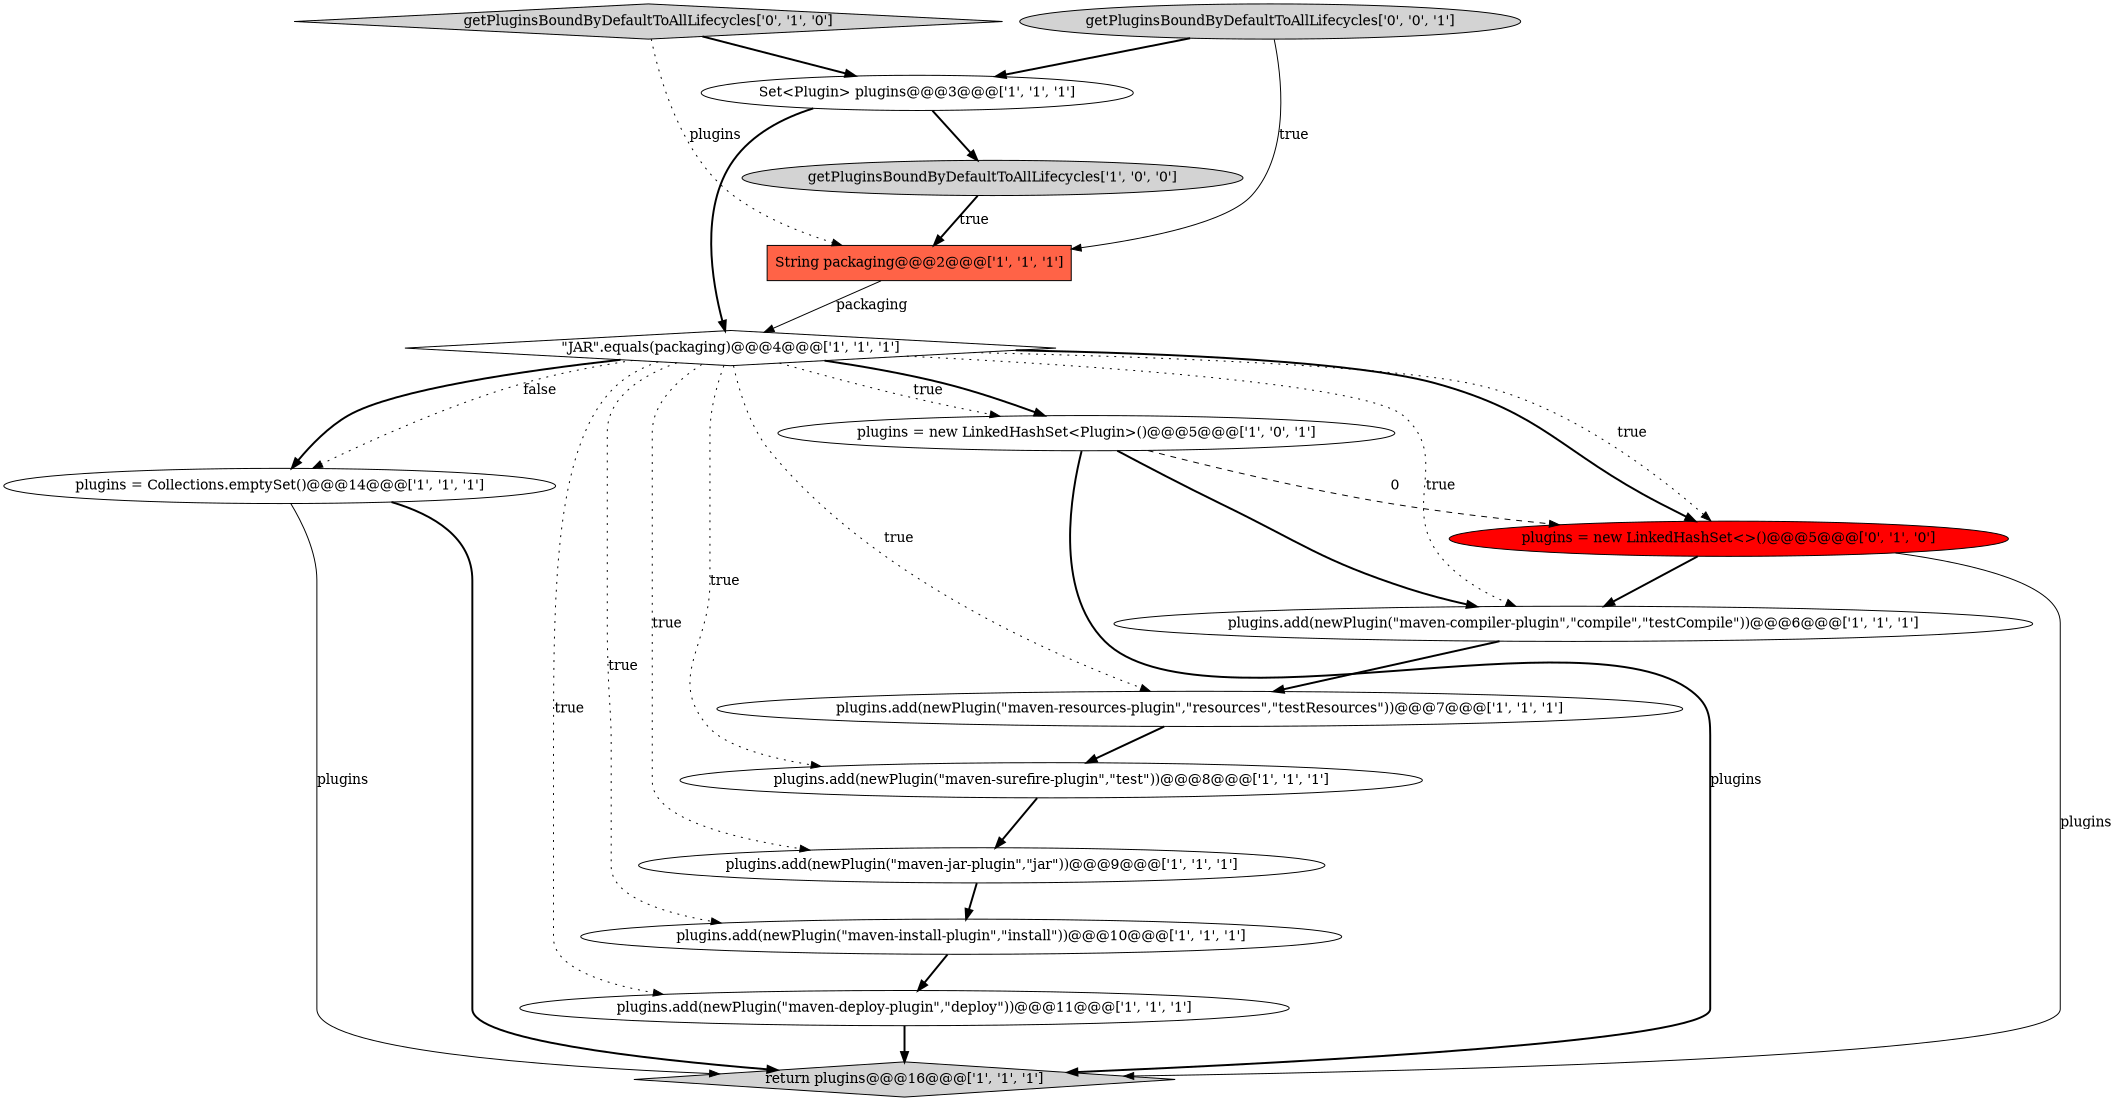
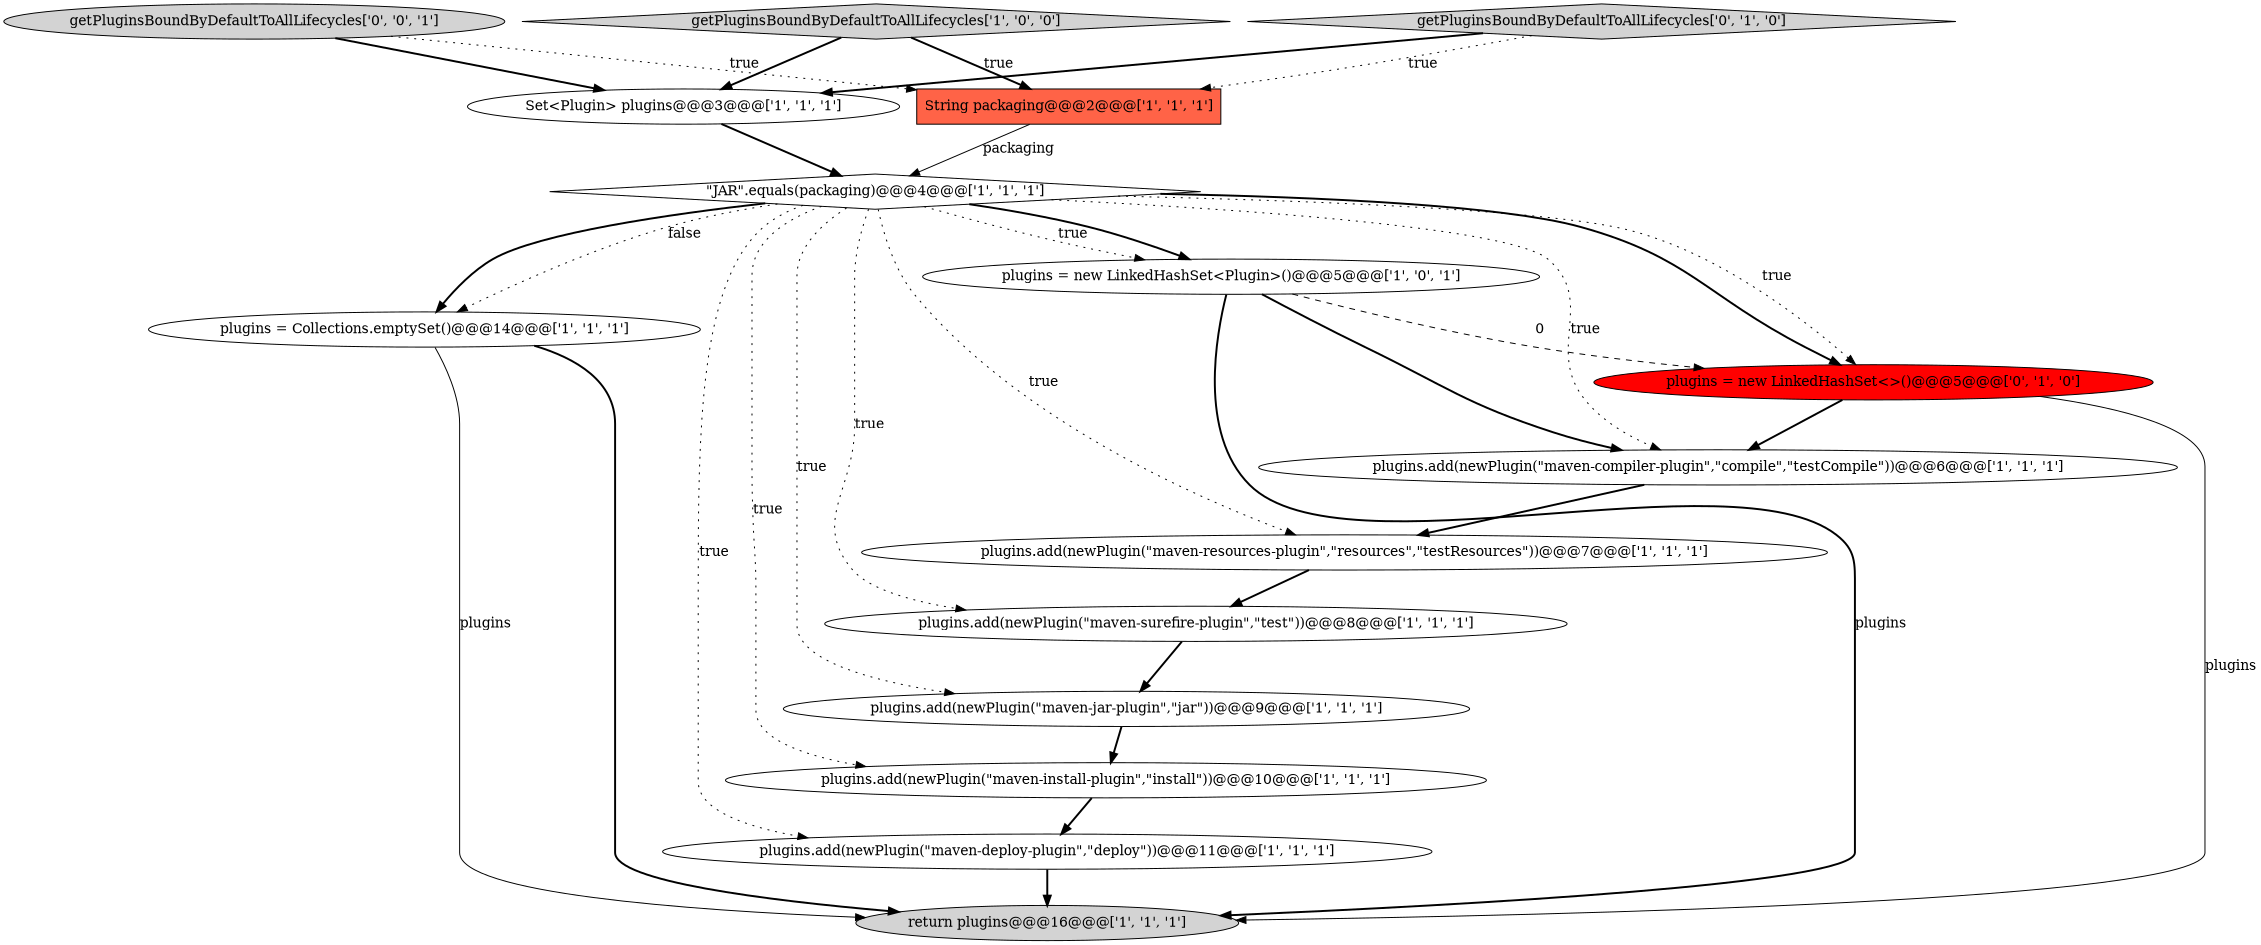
edge "Set<Plugin> plugins@@@3@@@['1', '1', '1']" -> "getPluginsBoundByDefaultToAllLifecycles['1', '0', '0']": reversed
edge "getPluginsBoundByDefaultToAllLifecycles['0', '1', '0']" -> "String packaging@@@2@@@['1', '1', '1']": label "plugins" -> "true"
node "getPluginsBoundByDefaultToAllLifecycles['1', '0', '0']": shape ellipse -> diamond
edge "getPluginsBoundByDefaultToAllLifecycles['0', '0', '1']" -> "String packaging@@@2@@@['1', '1', '1']": style solid -> dotted
node "return plugins@@@16@@@['1', '1', '1']": shape diamond -> ellipse
